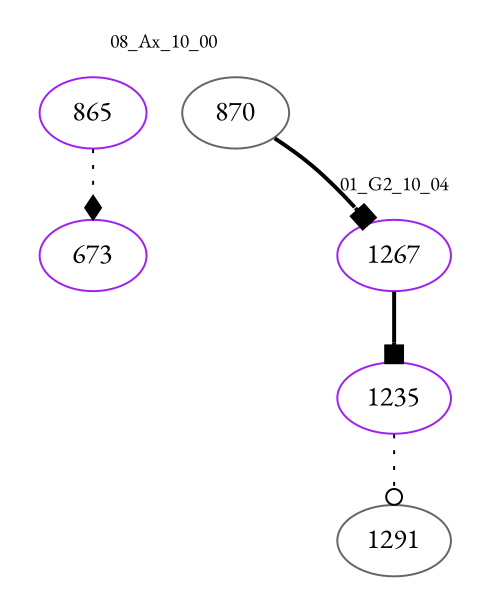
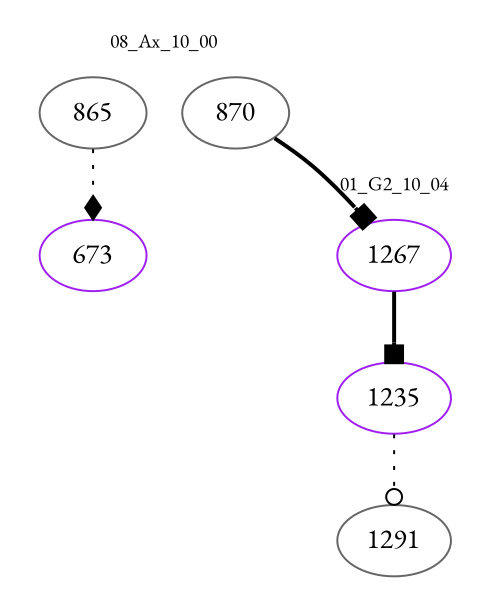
node "865": color purple -> gray40
